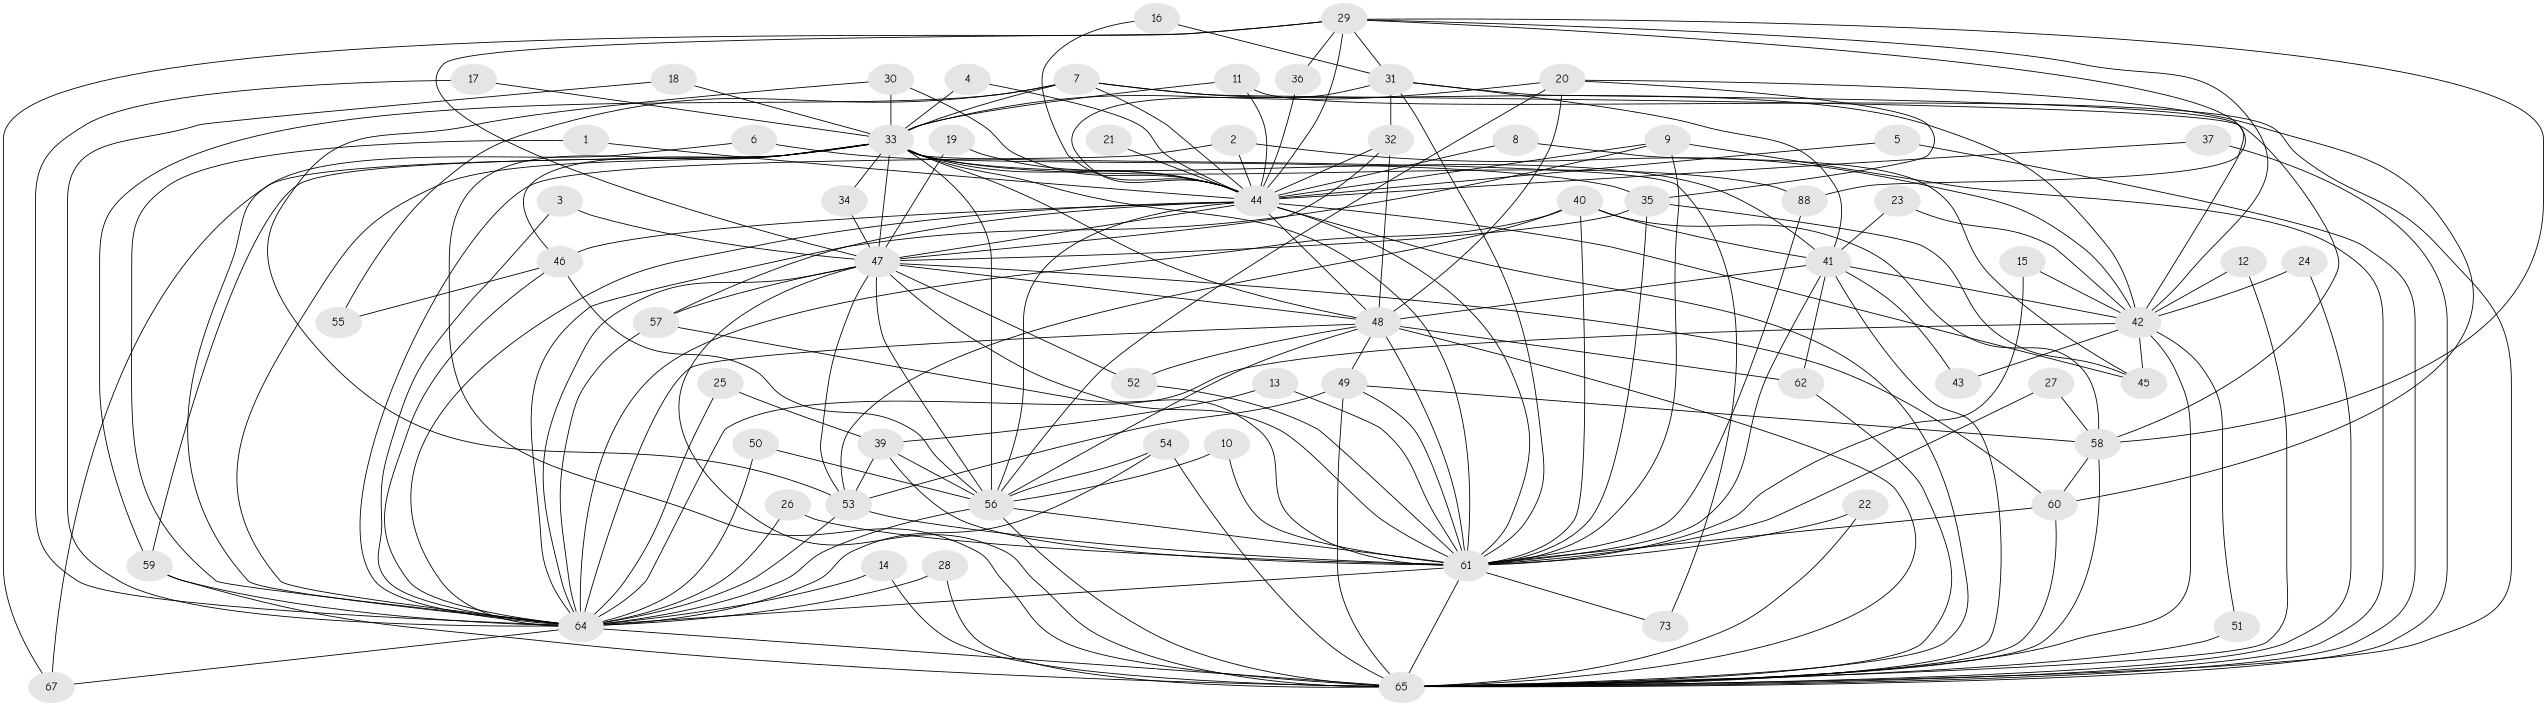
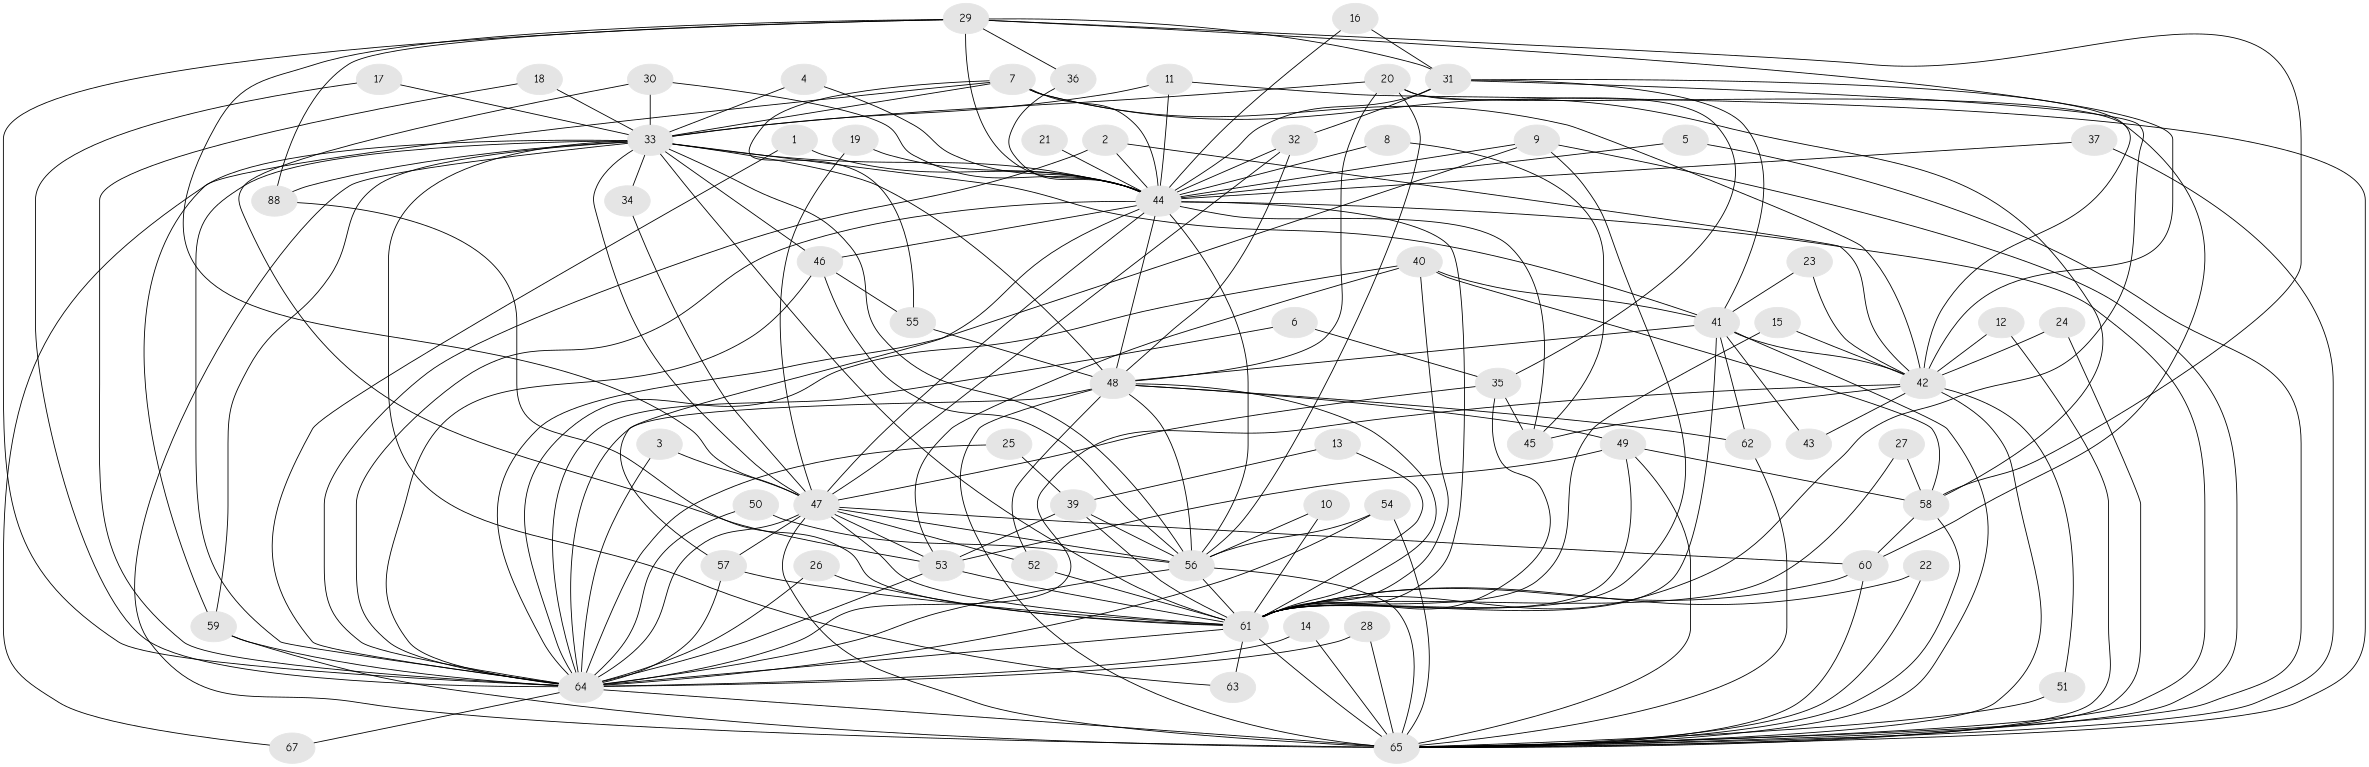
edge "29" -- "67": now "29" -- "64"
edge "47" -- "48": now "55" -- "48"
node "73": label "73" -> "63"
